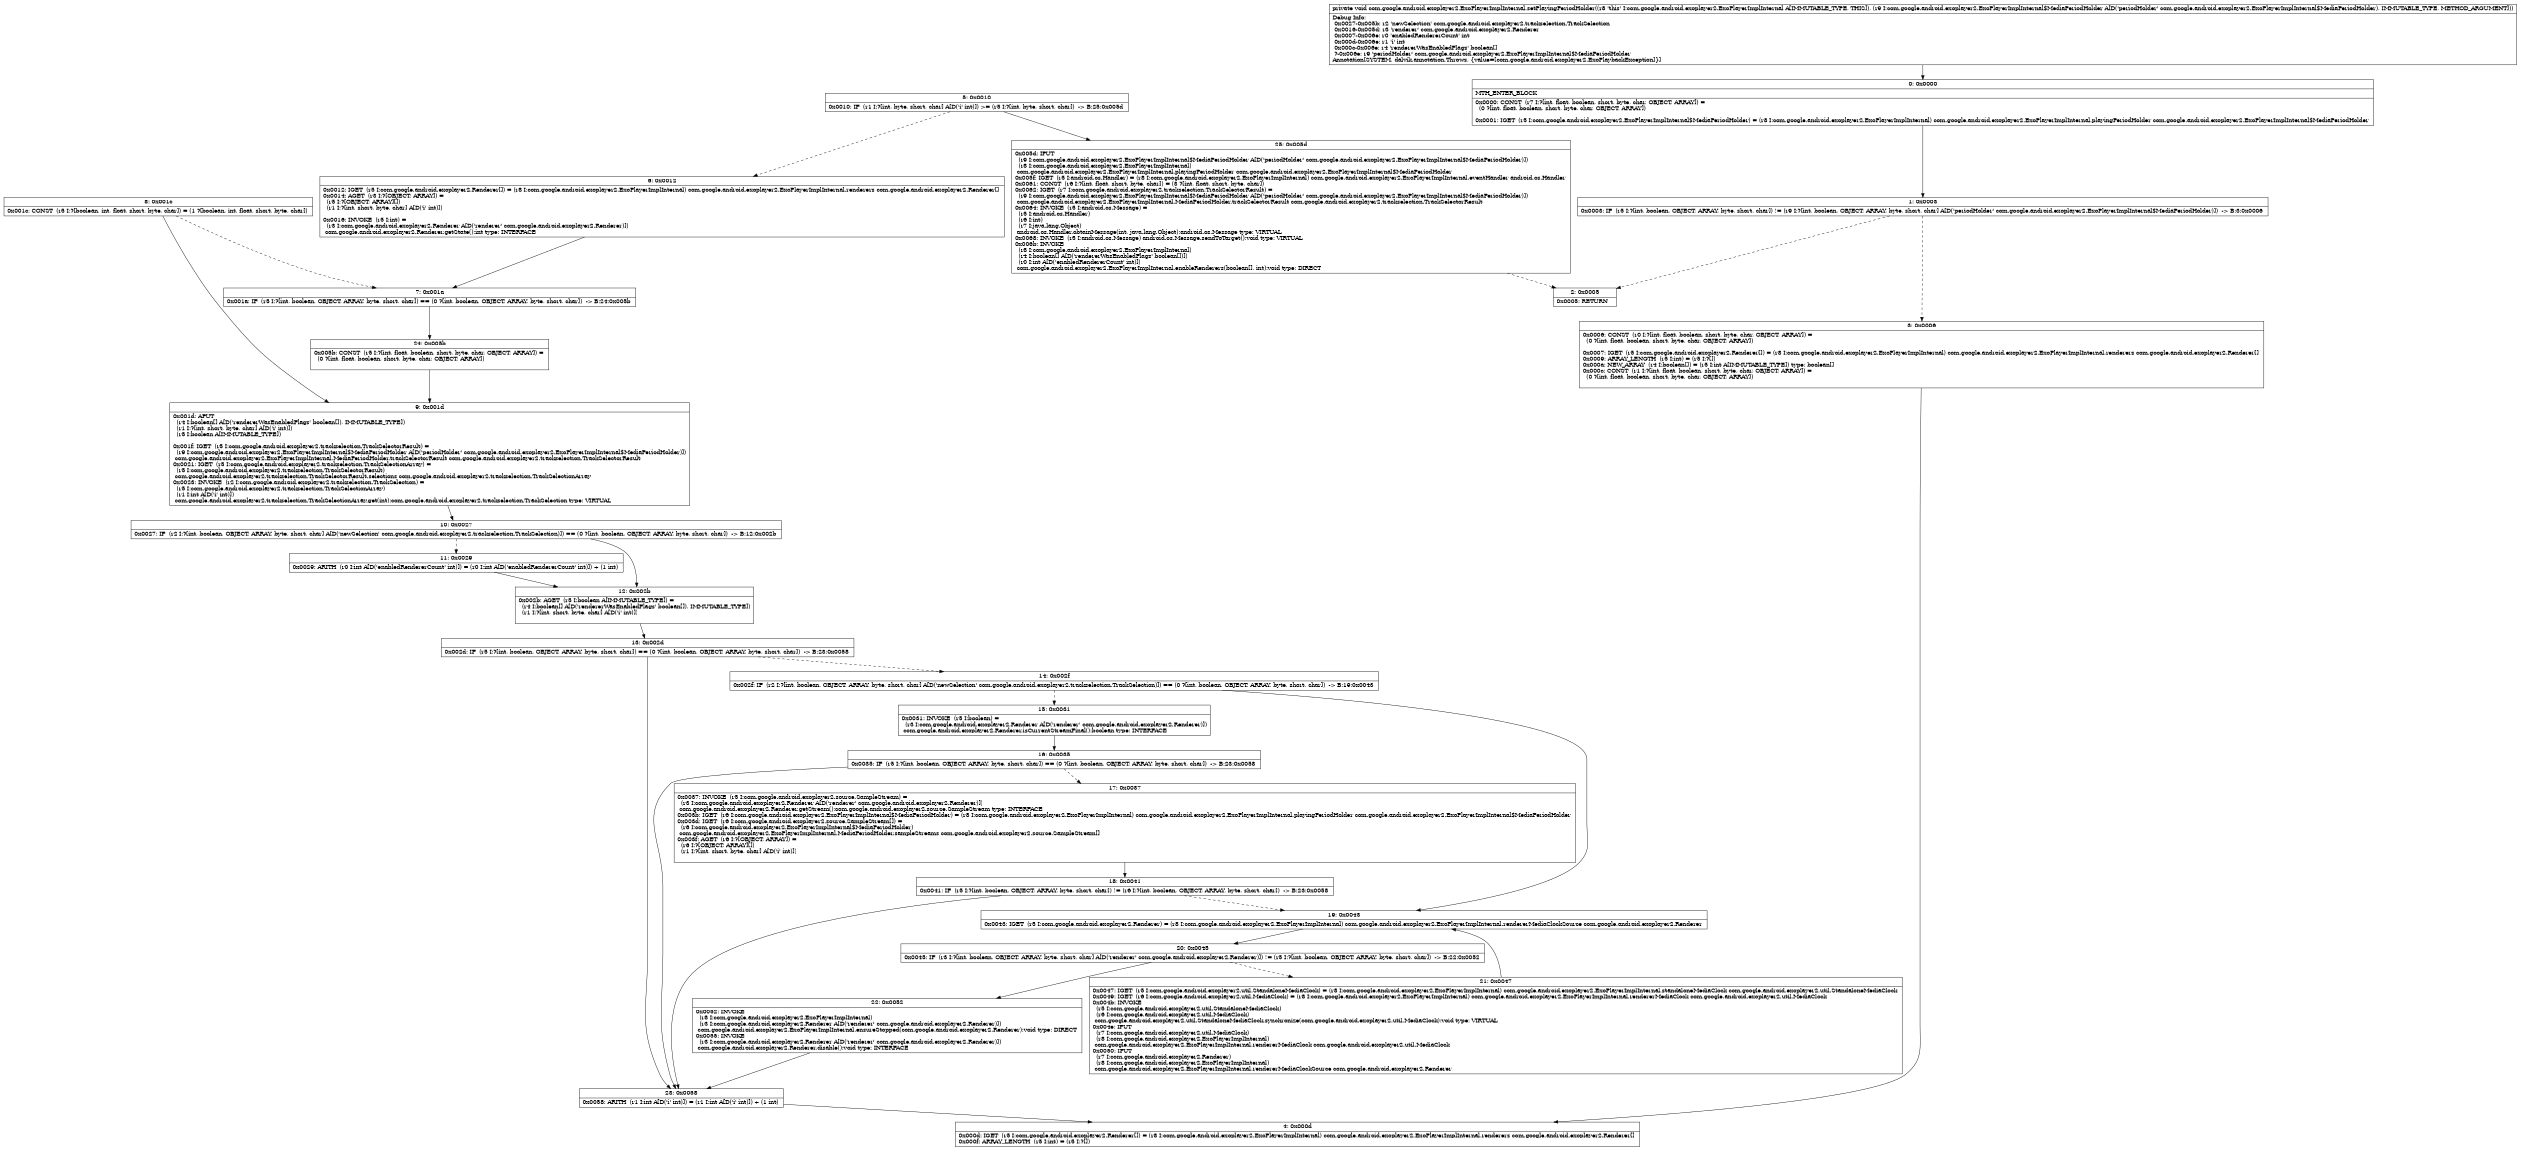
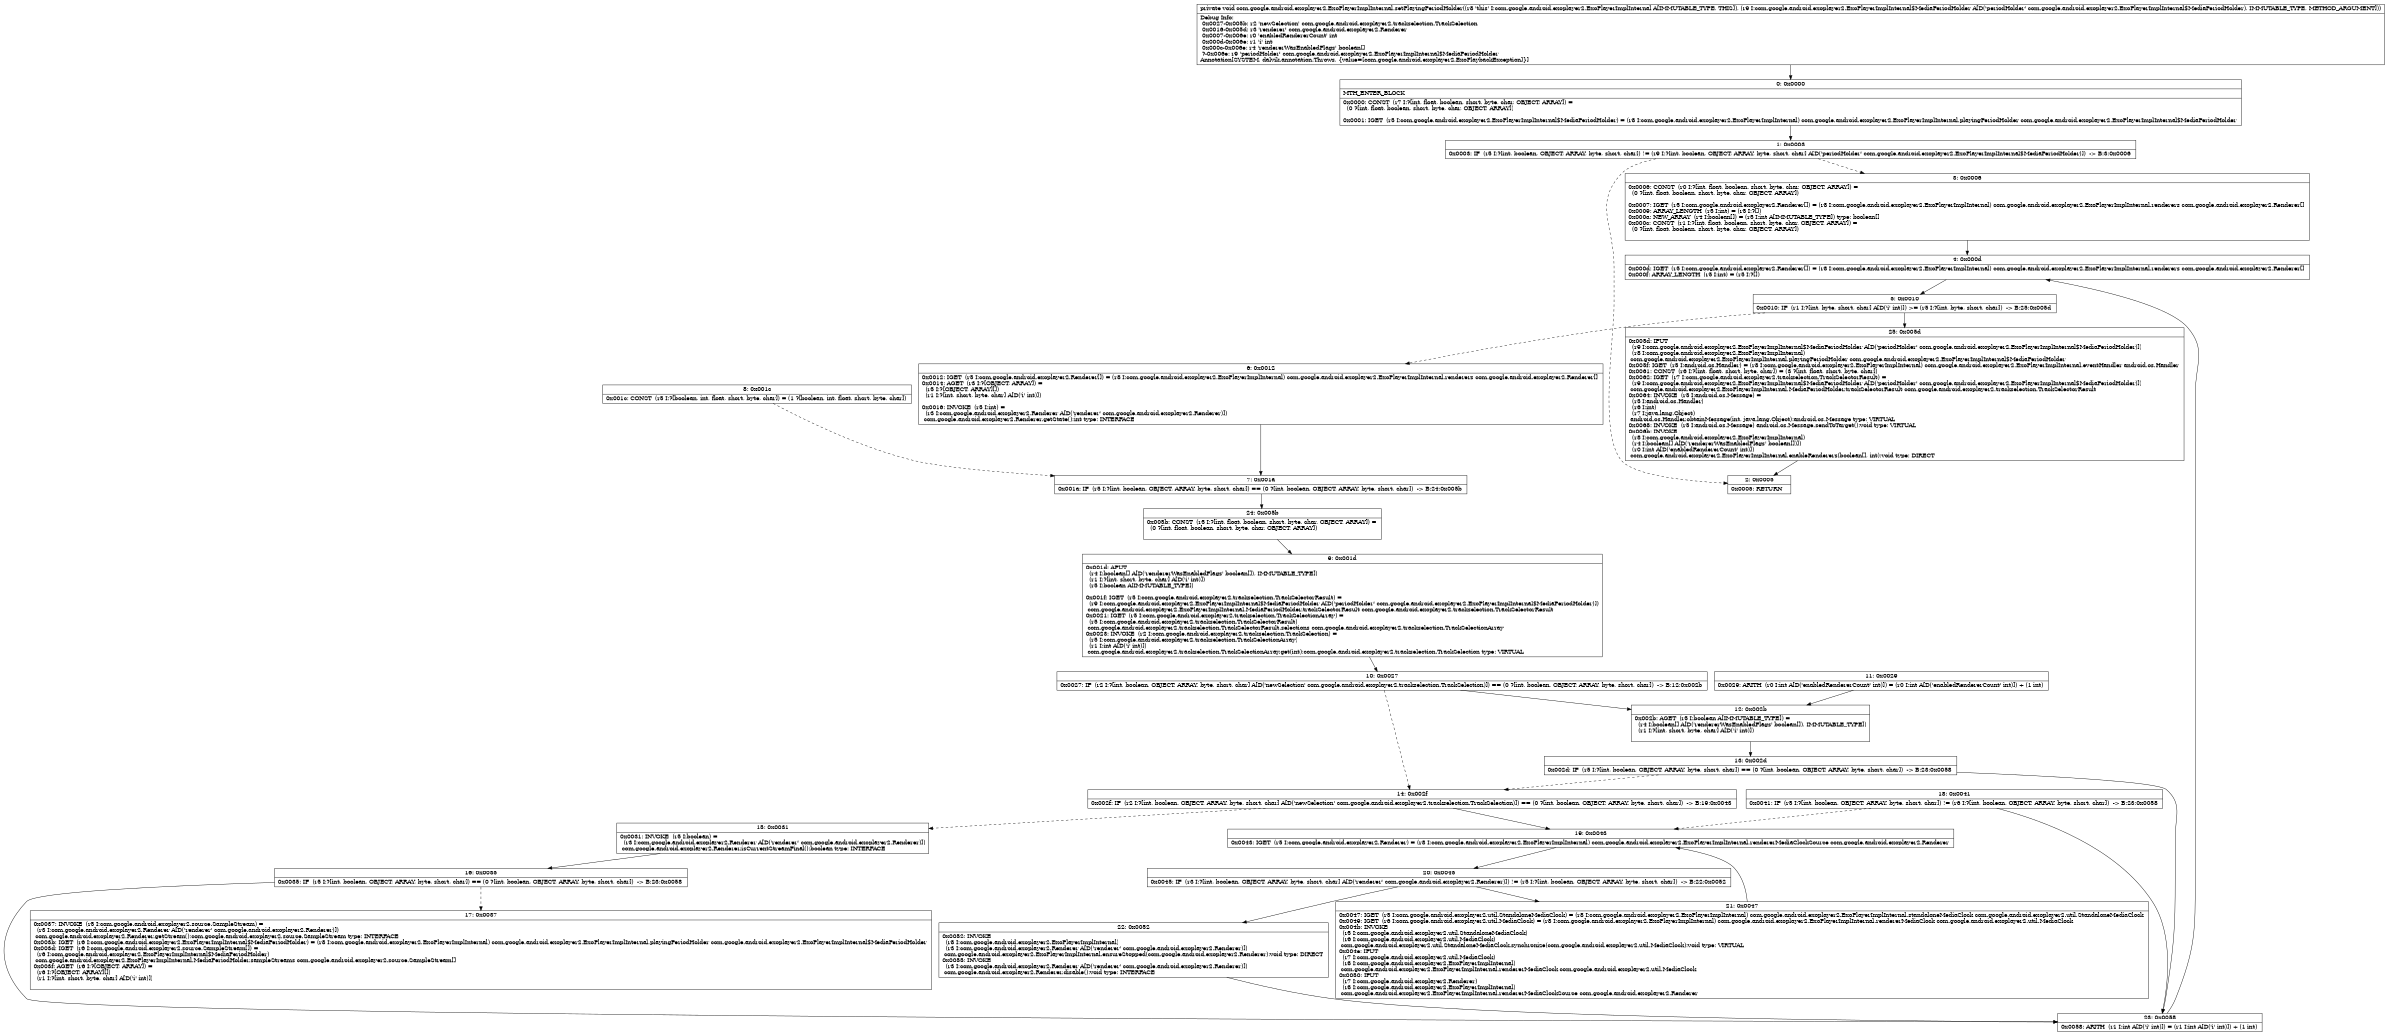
edge "25: 0x005d" -> "2: 0x0005": style dashed -> solid
edge "4: 0x000d" -> "5: 0x0010": added
edge "8: 0x001c" -> "9: 0x001d": removed
edge "10: 0x0027" -> "11: 0x0029": now "10: 0x0027" -> "14: 0x002f"
edge "17: 0x0037" -> "18: 0x0041": removed
edge "20: 0x0045" -> "21: 0x0047": style dashed -> solid
